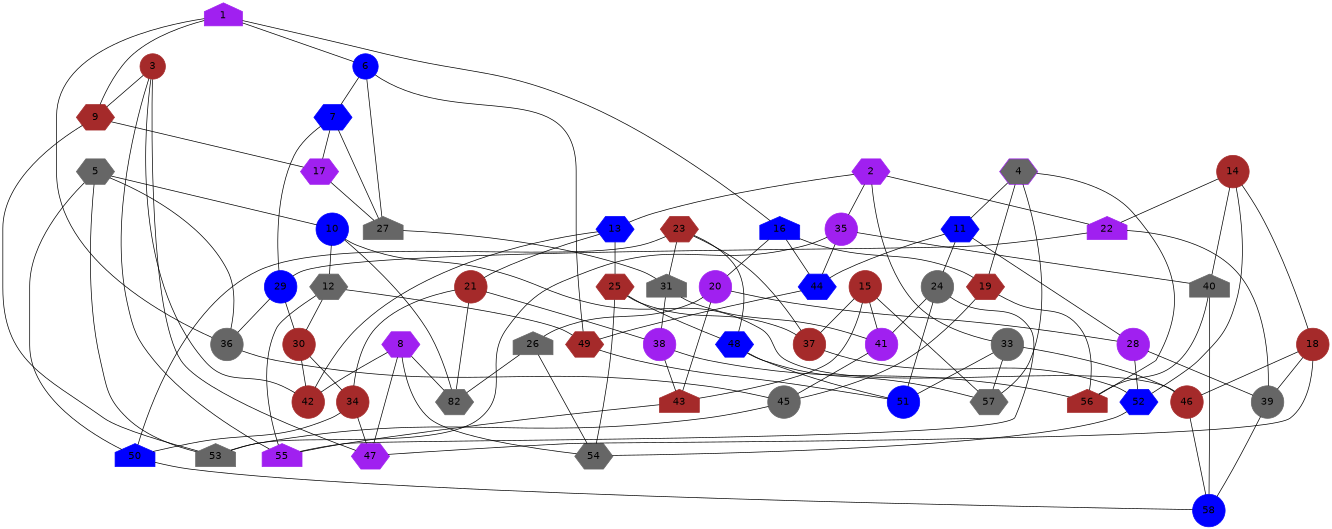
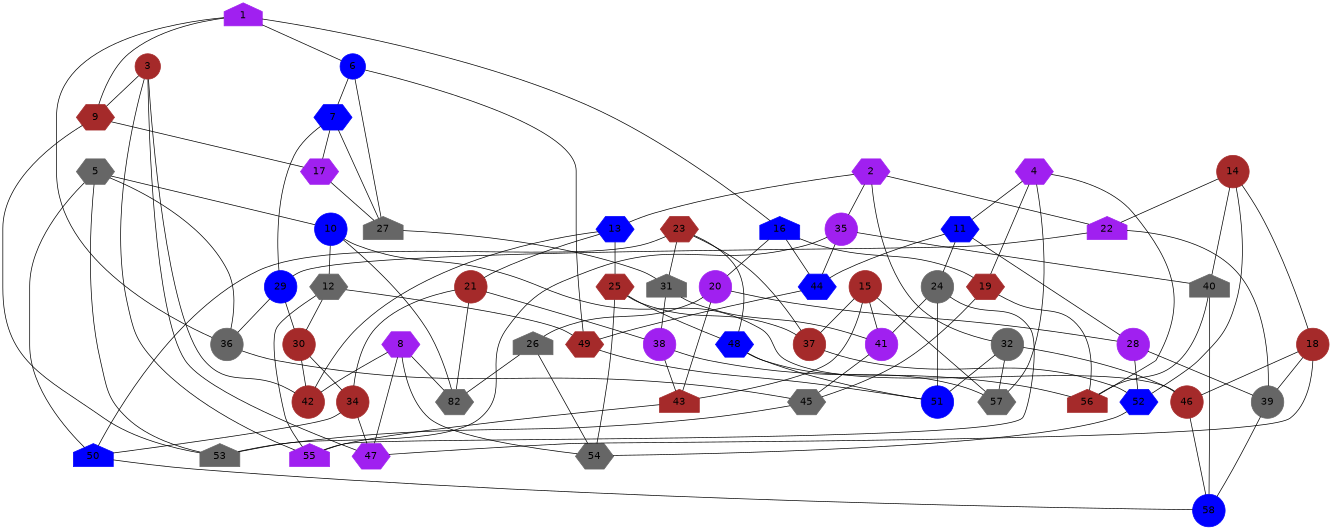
node "4": fillcolor gray40 -> purple
node "33": label "33" -> "32"
node "45": shape circle -> hexagon
